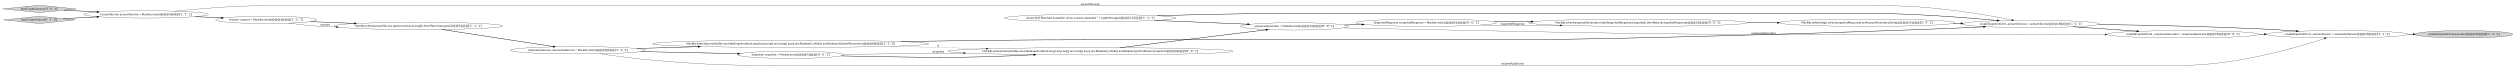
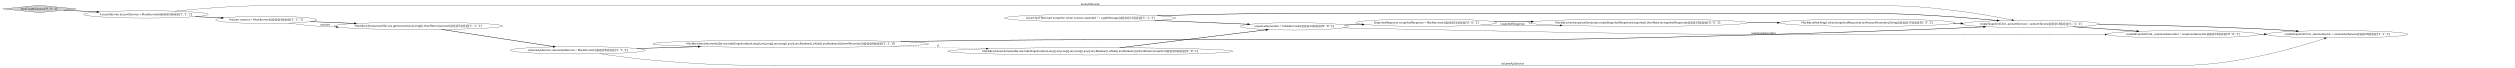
node "testCreateFailure['0', '1', '0']": removed
node "createSnapshotCmd.execute()@@@22@@@['1', '1', '1']": removed
node "Snapshot snapshot = Mockito.mock()@@@7@@@['0', '0', '1']": removed
